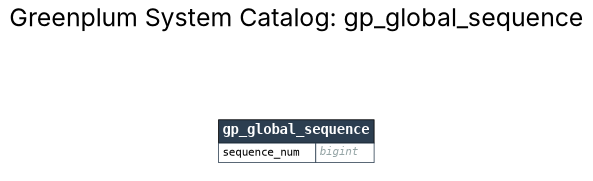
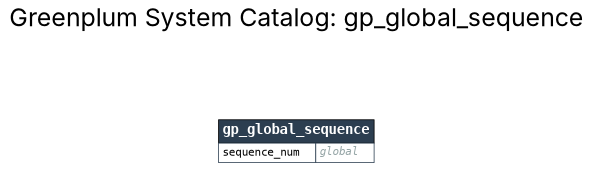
node "gp_global_sequence": text "bigint" -> "global"
